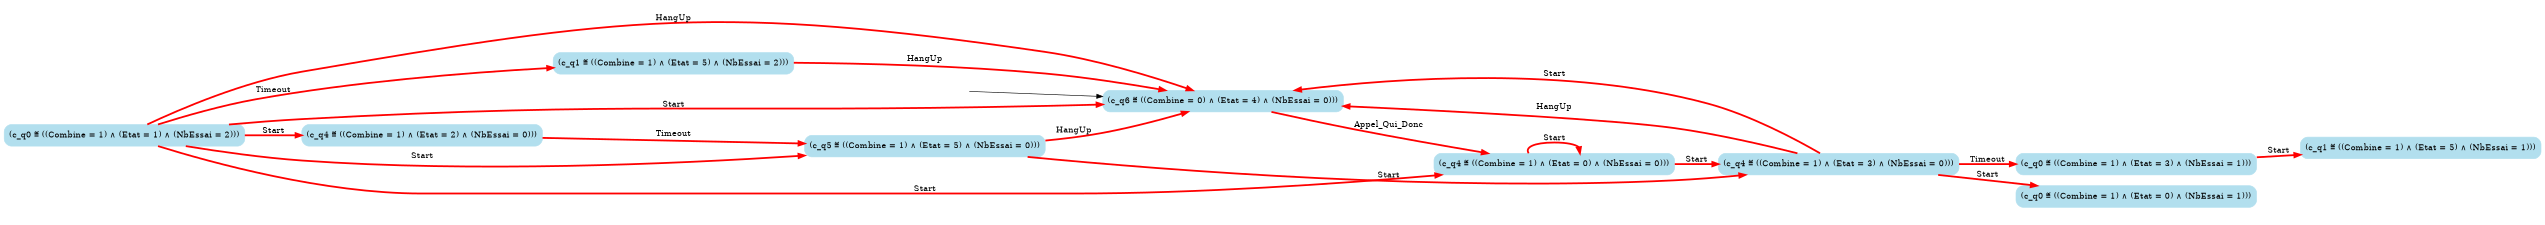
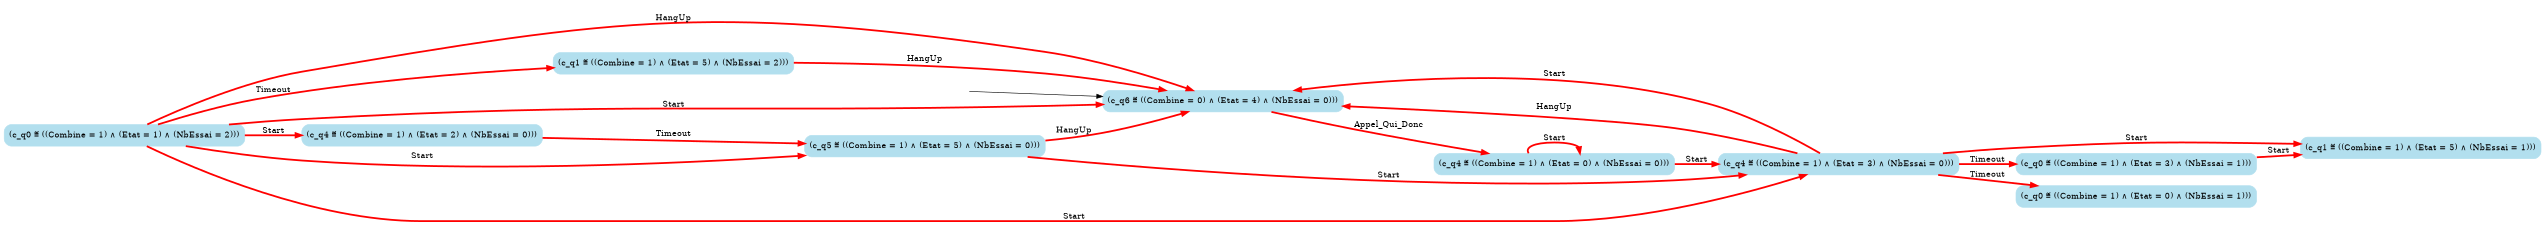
edge "(c_q4 ≝ ((Combine = 1) ∧ (Etat = 3) ∧ (NbEssai = 0)))" -> "(c_q1 ≝ ((Combine = 1) ∧ (Etat = 5) ∧ (NbEssai = 1)))": added, label "Start"
edge "(c_q4 ≝ ((Combine = 1) ∧ (Etat = 3) ∧ (NbEssai = 0)))" -> "(c_q0 ≝ ((Combine = 1) ∧ (Etat = 0) ∧ (NbEssai = 1)))": label "Start" -> "Timeout"
edge "(c_q0 ≝ ((Combine = 1) ∧ (Etat = 1) ∧ (NbEssai = 2)))" -> "(c_q4 ≝ ((Combine = 1) ∧ (Etat = 0) ∧ (NbEssai = 0)))": now "(c_q0 ≝ ((Combine = 1) ∧ (Etat = 1) ∧ (NbEssai = 2)))" -> "(c_q4 ≝ ((Combine = 1) ∧ (Etat = 3) ∧ (NbEssai = 0)))"
